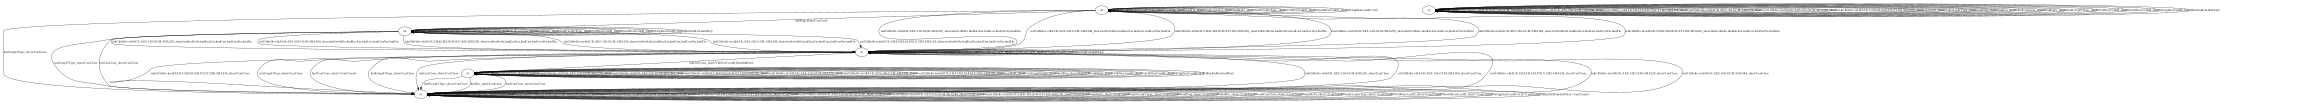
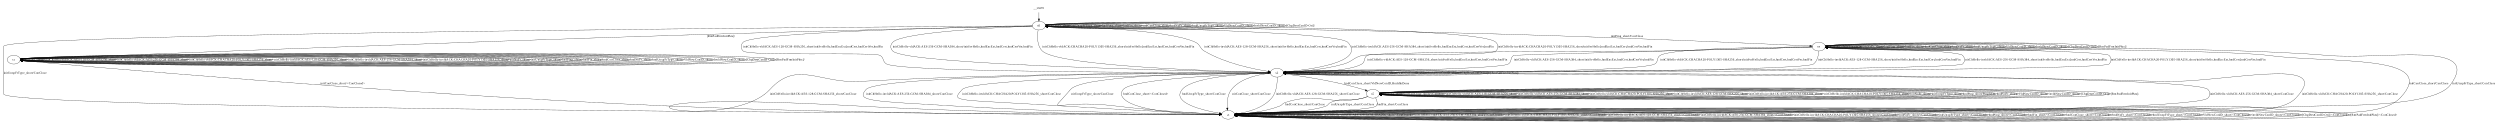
node "__start0": added
edge "s0" -> "s1": added, label "[RmPadFrmInitPkts]/"
edge "s1" -> "s3": added, label "initConClose_short/<ConClosed>"
